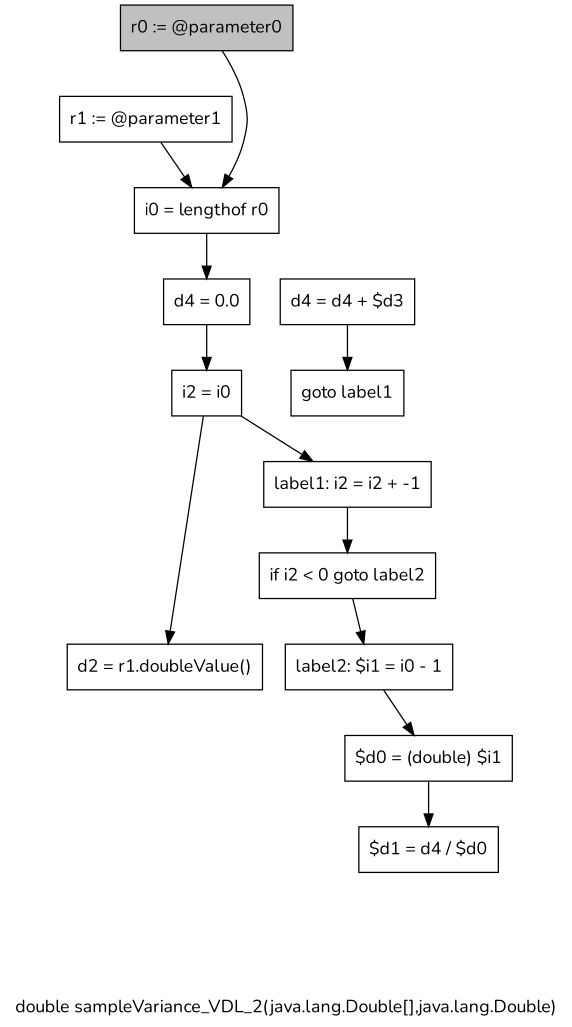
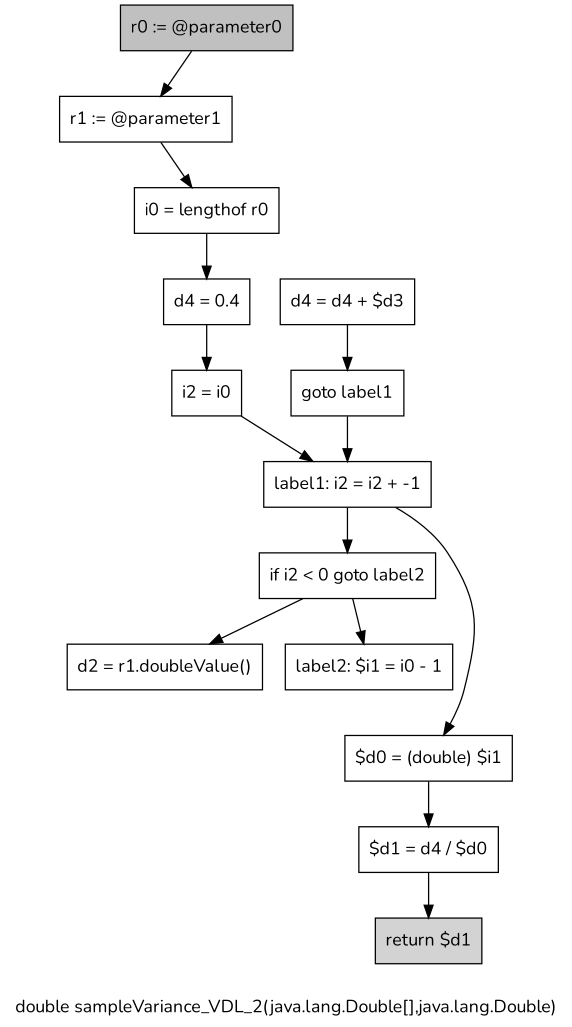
edge "r0 := @parameter0" -> "i0 = lengthof r0": now "r0 := @parameter0" -> "r1 := @parameter1"
node "d4 = 0.0": label "d4 = 0.0" -> "d4 = 0.4"
edge "goto label1" -> "label1: i2 = i2 + -1": added
edge "i2 = i0" -> "d2 = r1.doubleValue()": now "if i2 < 0 goto label2" -> "d2 = r1.doubleValue()"
edge "label2: $i1 = i0 - 1" -> "$d0 = (double) $i1": now "label1: i2 = i2 + -1" -> "$d0 = (double) $i1"
node "return $d1": added
